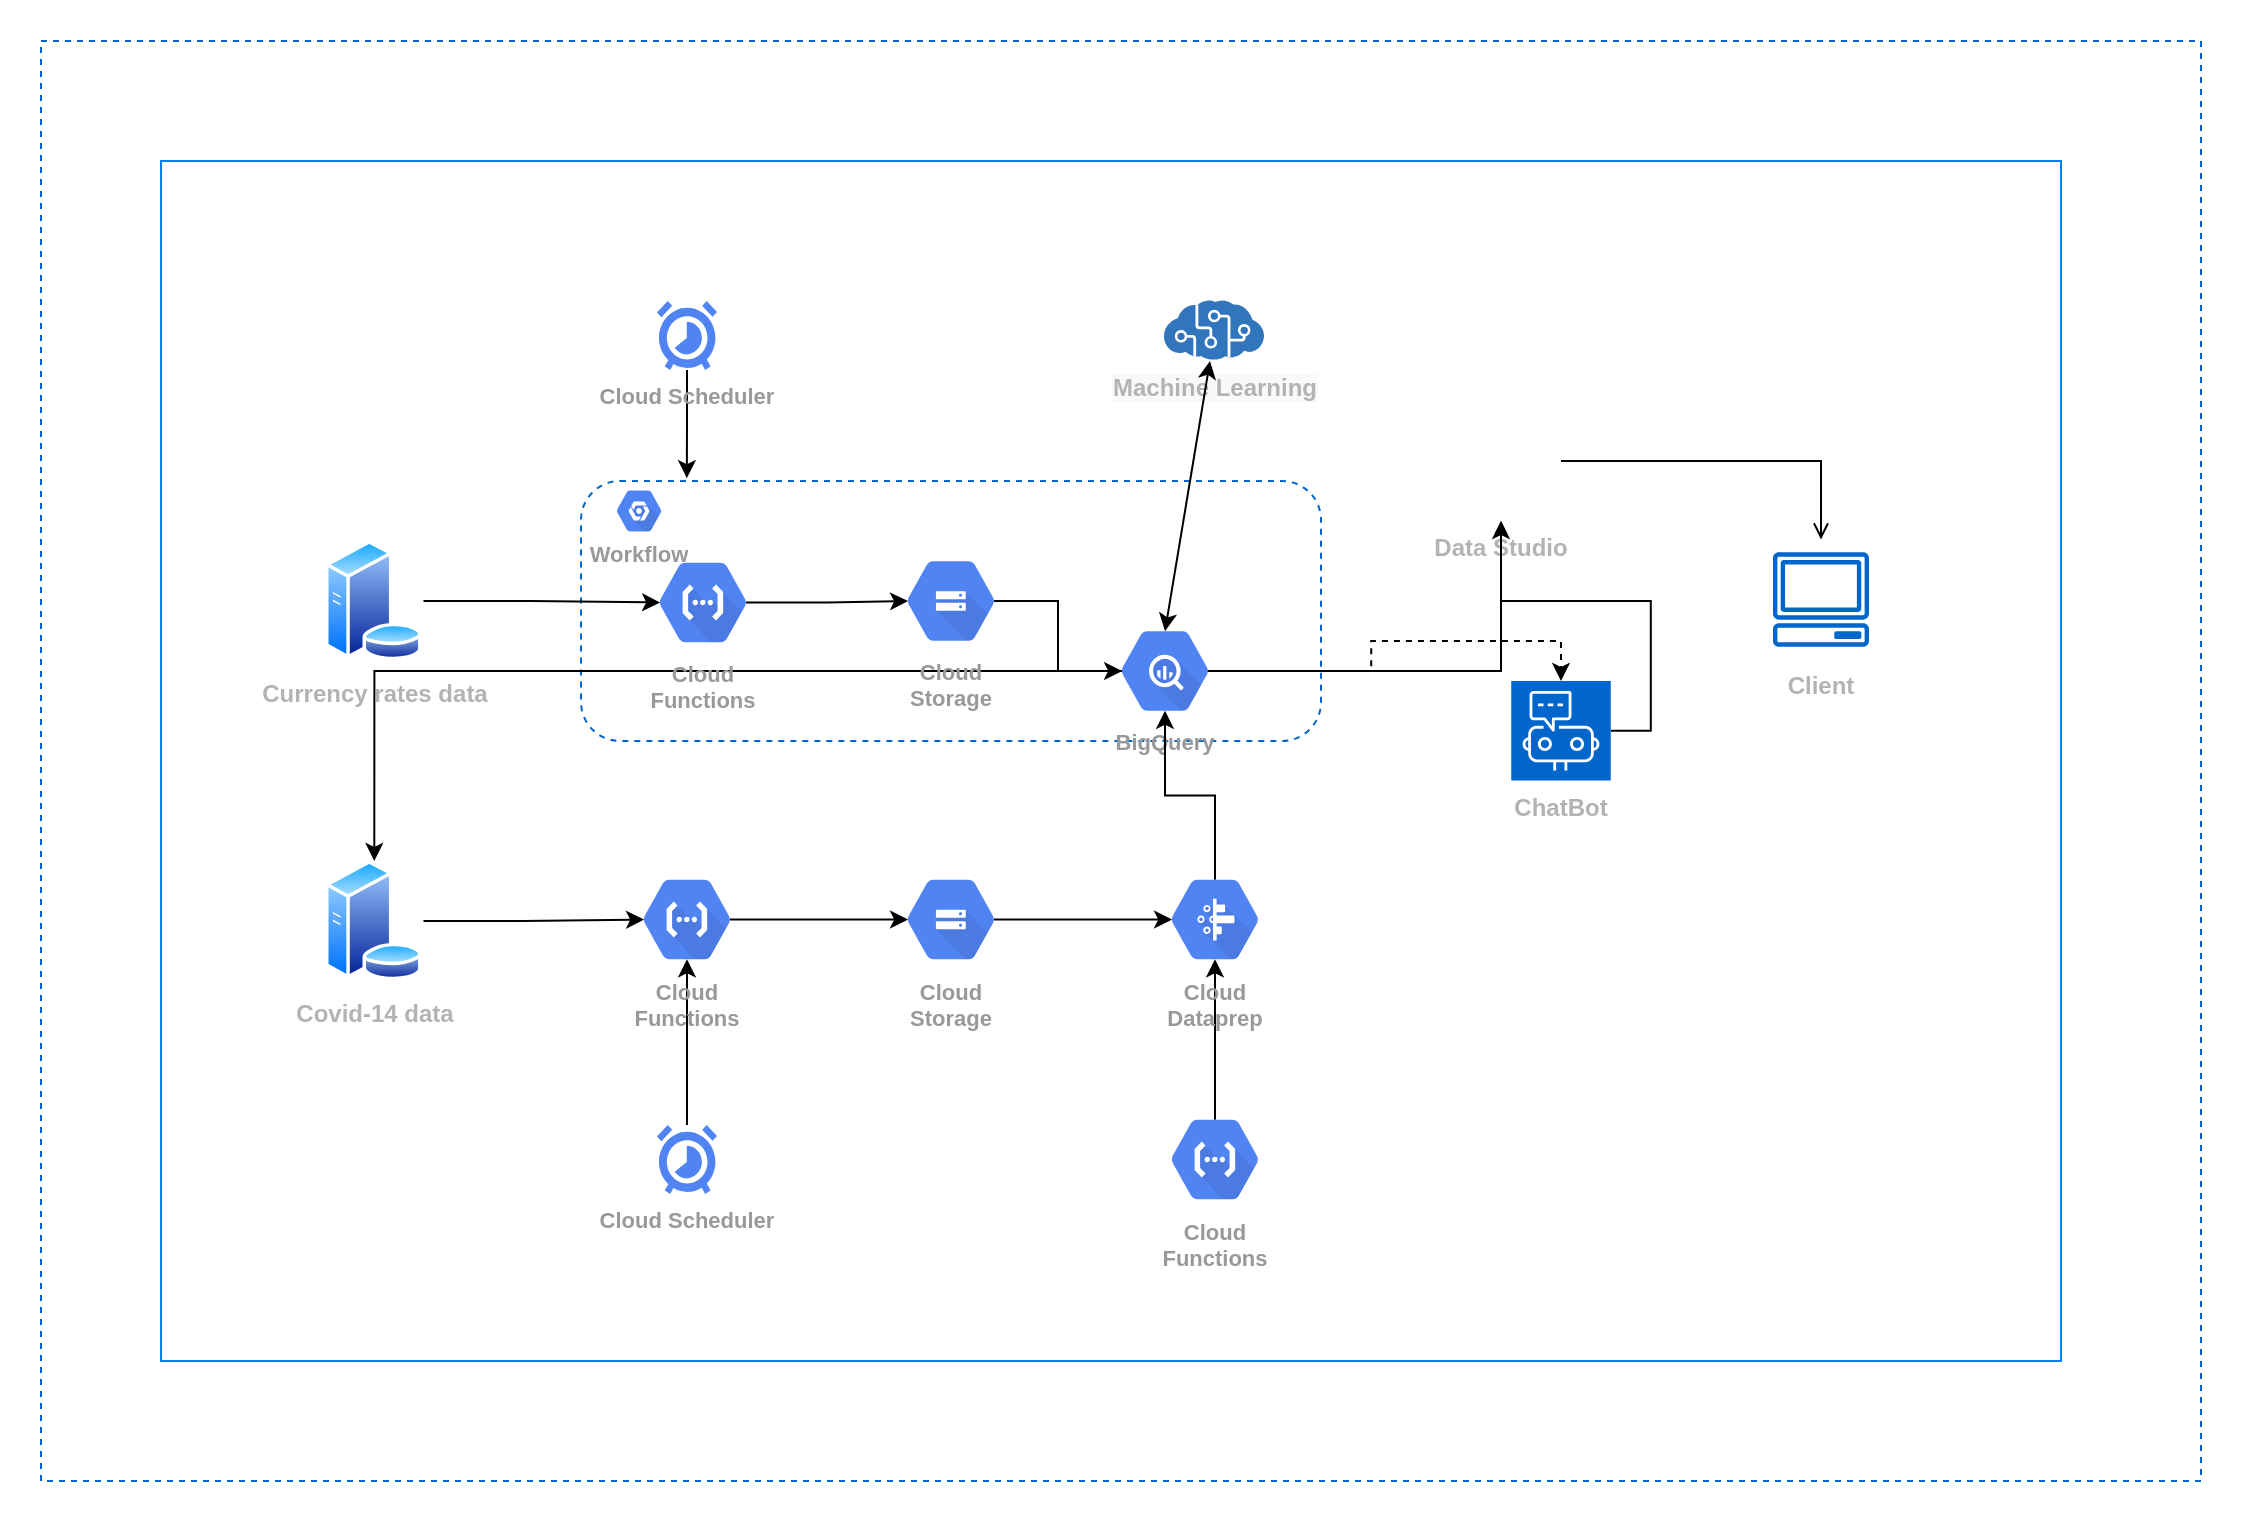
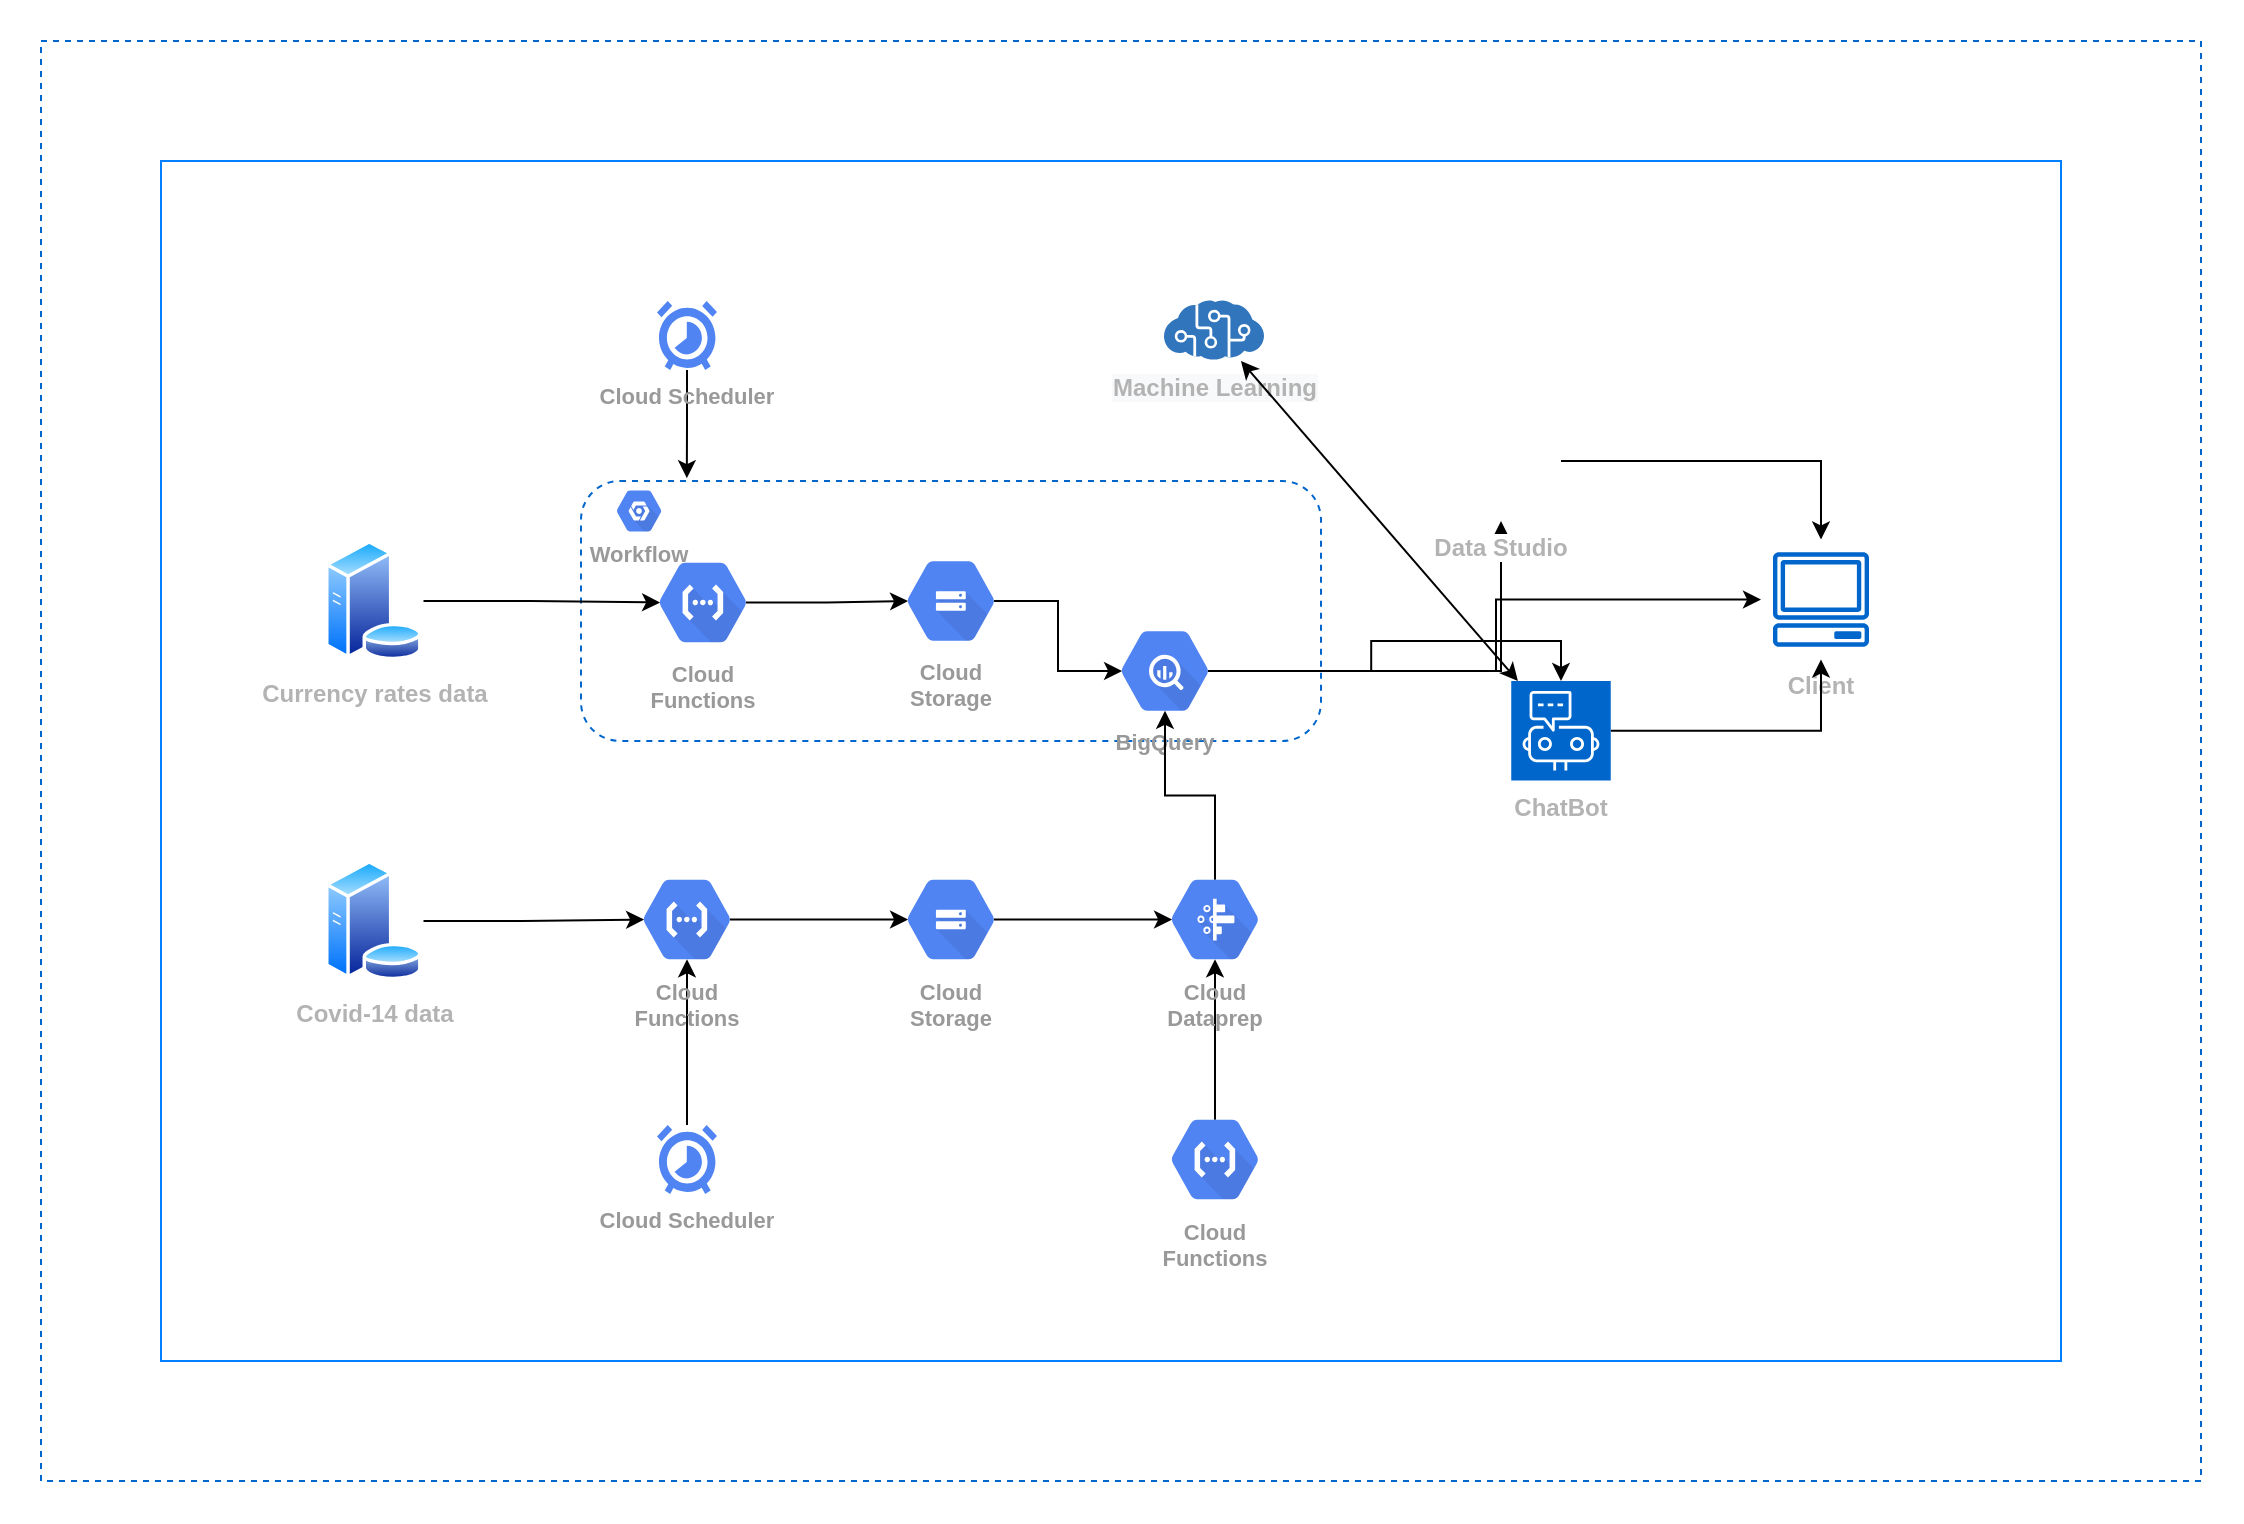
edge "Machine Learning" -- "BigQuery": now "Machine Learning" -- "ChatBot"
edge "Data Studio" -> "Client": arrowhead open -> classic
edge "BigQuery" -> "ChatBot": style dashed -> solid
edge "ChatBot" -> "Data Studio": now "ChatBot" -> "Client"
edge "BigQuery" -> "Covid-14 data": now "BigQuery" -> "Client"
